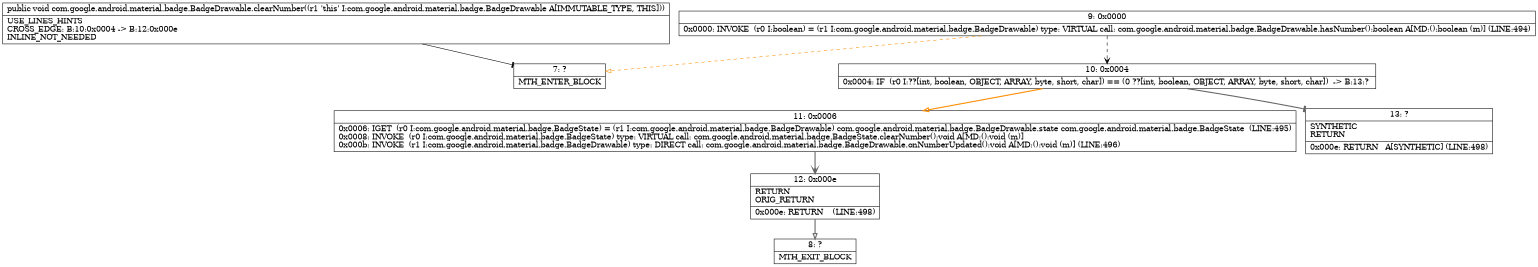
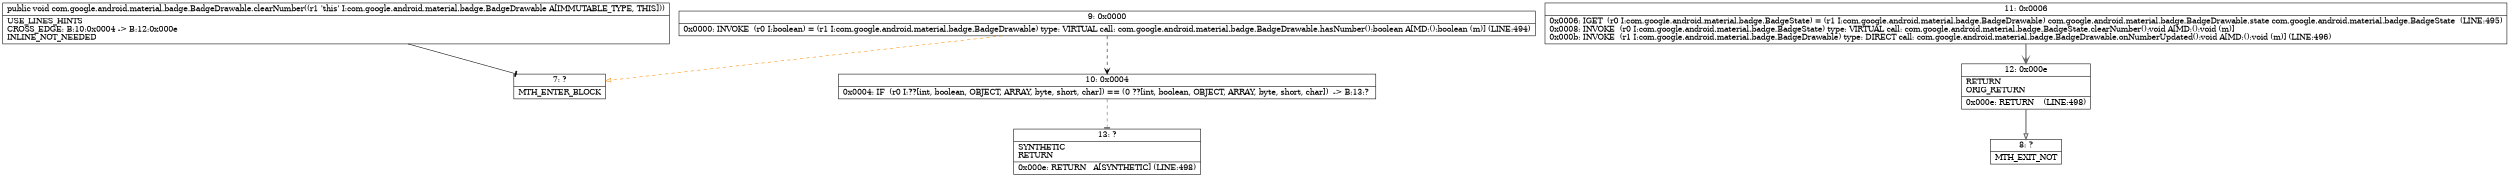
edge "10: 0x0004" -> "13: ?": style bold -> dashed
edge "10: 0x0004" -> "11: 0x0006": removed
node "8: ?": text "MTH_EXIT_BLOCK" -> "MTH_EXIT_NOT"
